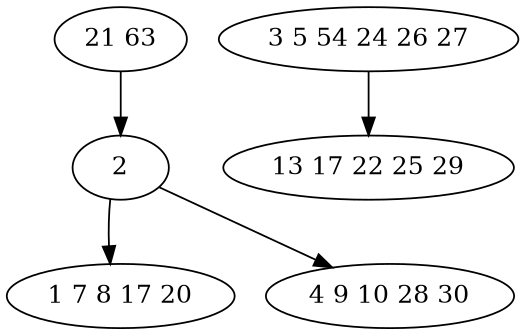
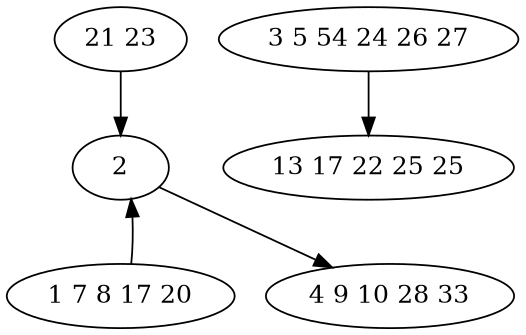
node "21 63": label "21 63" -> "21 23"
node "13 17 22 25 29": label "13 17 22 25 29" -> "13 17 22 25 25"
edge "2" -> "1 7 8 17 20": reversed
node "4 9 10 28 30": label "4 9 10 28 30" -> "4 9 10 28 33"
